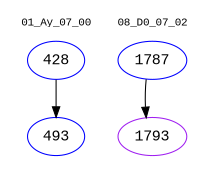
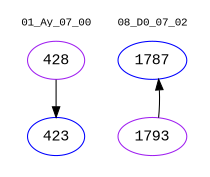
node "428": color blue -> purple
edge "1787" -> "1793": reversed
node "493": label "493" -> "423"
